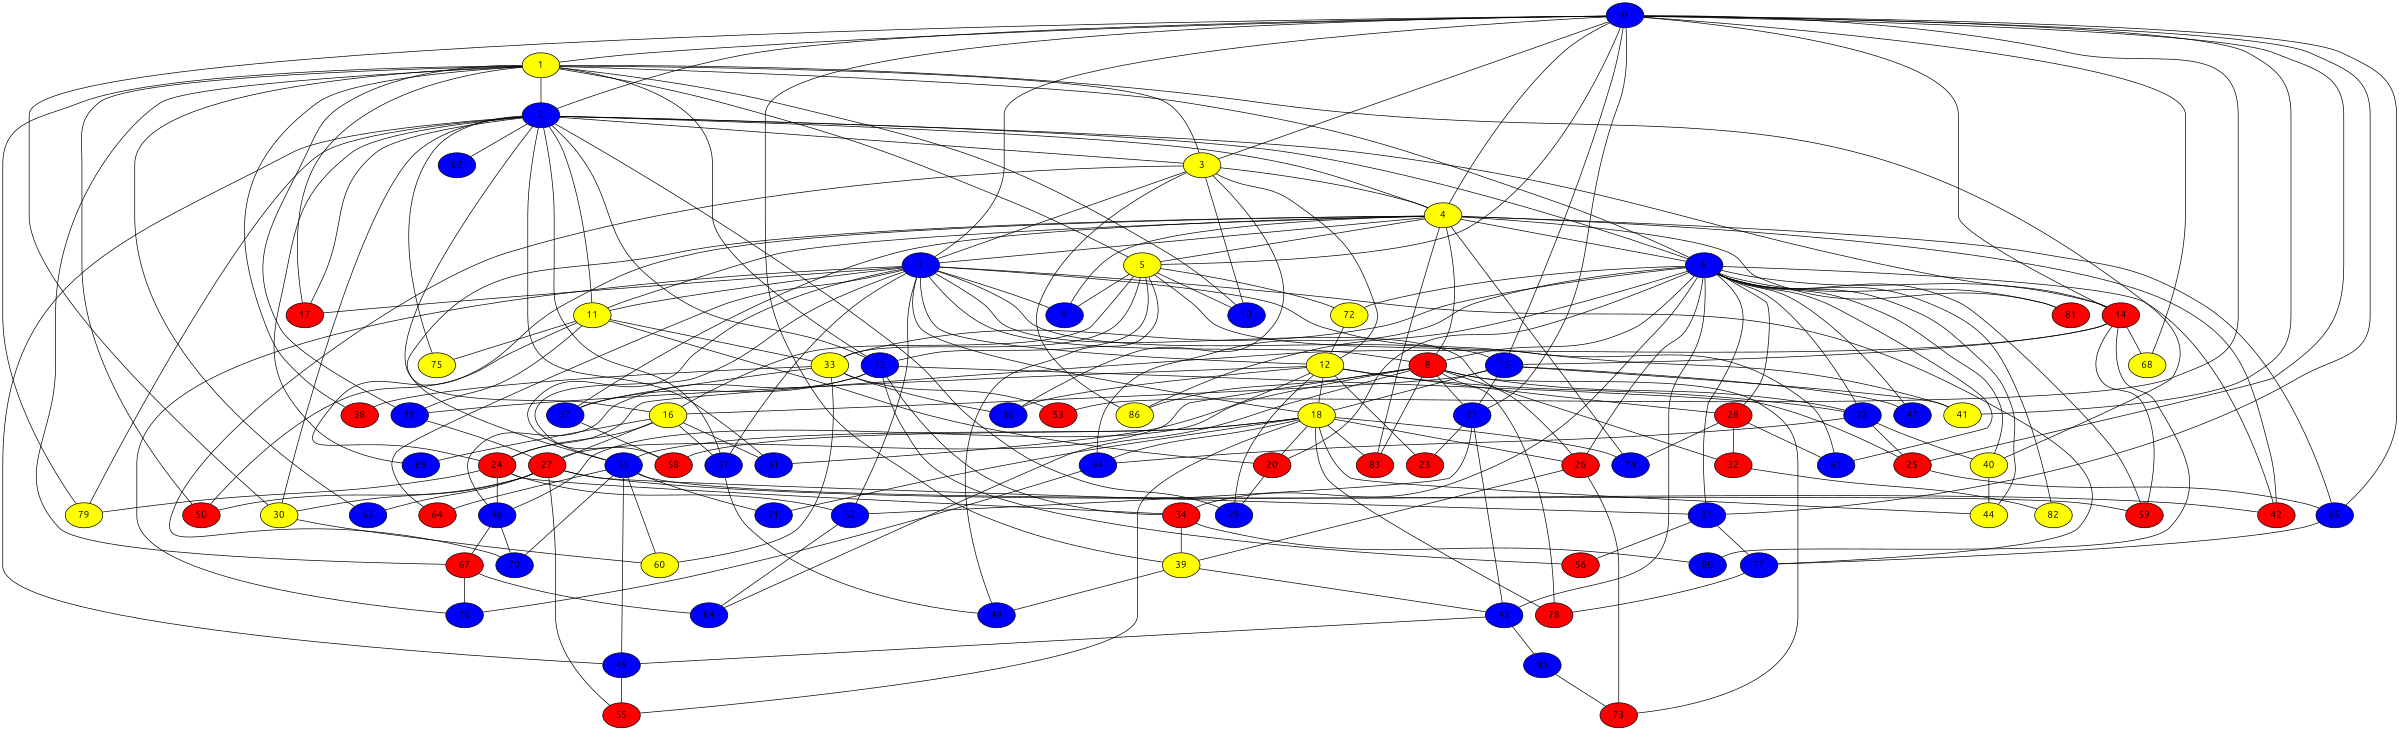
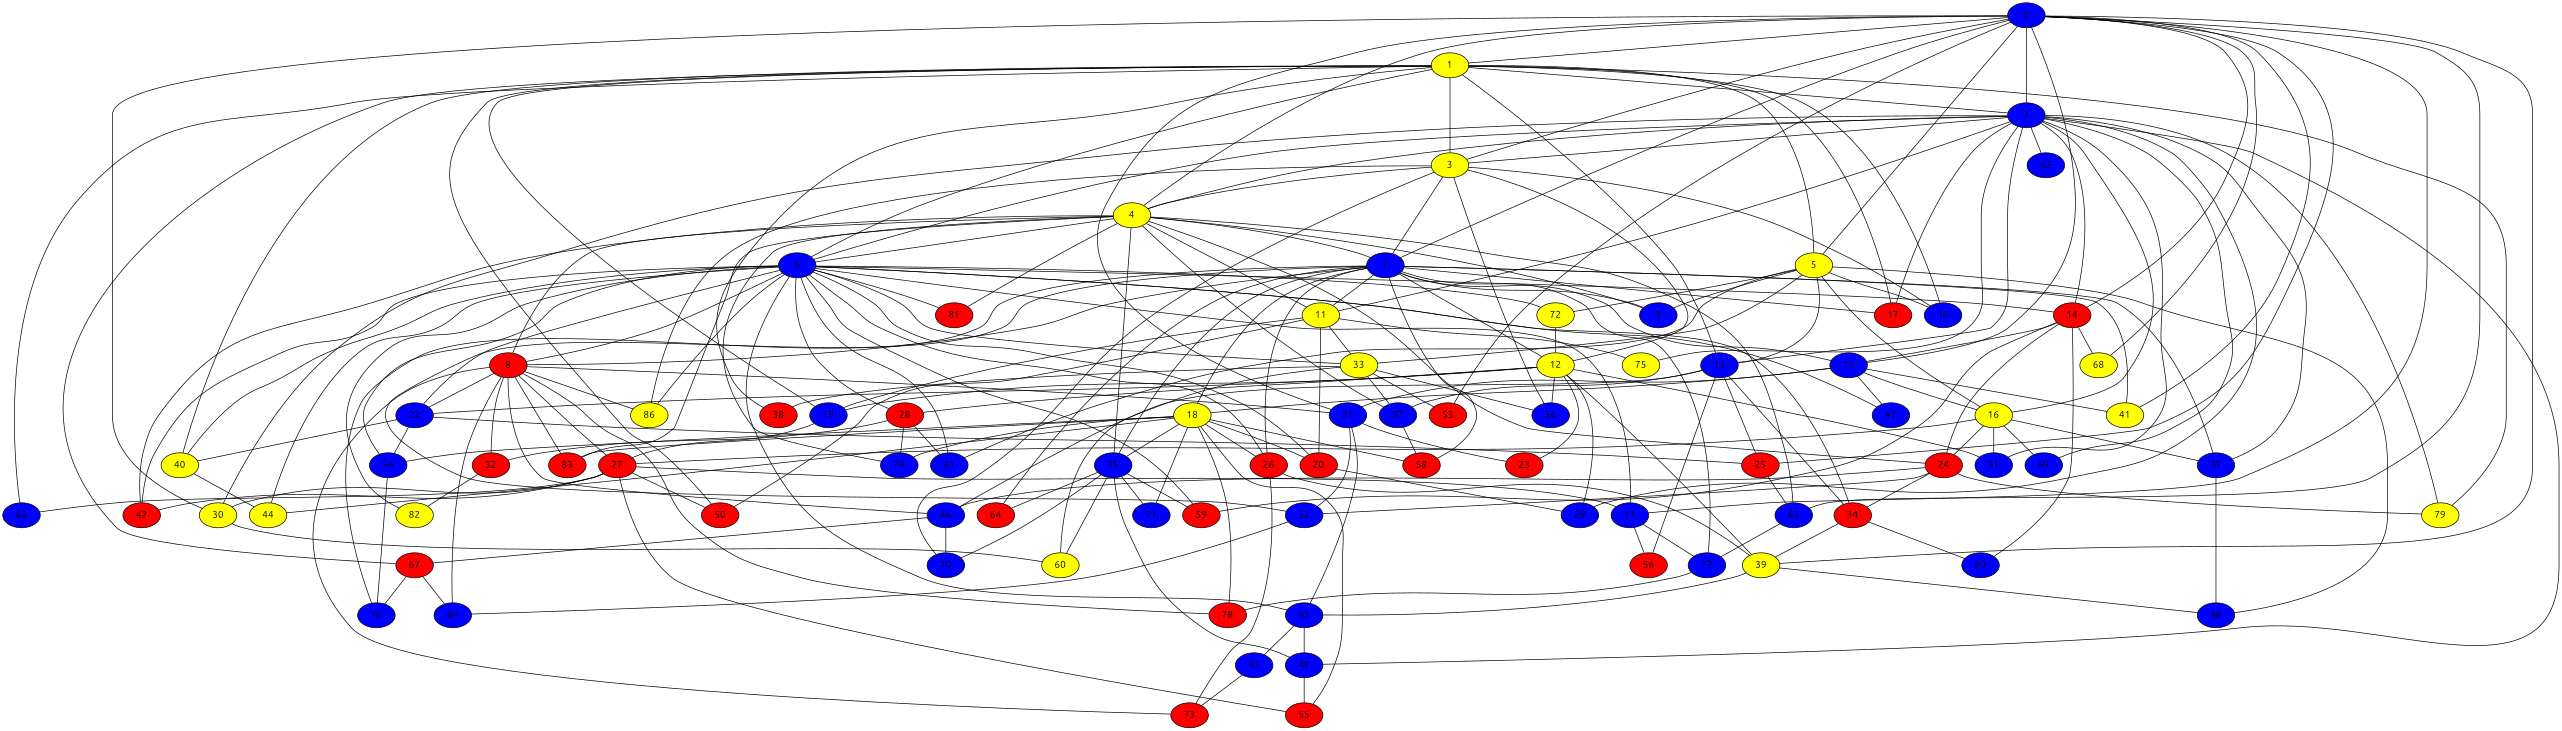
edge "4" -- "5": removed
edge "12" -- "18": now "12" -- "39"
